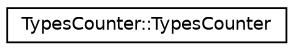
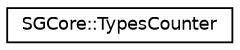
node "TypesCounter::TypesCounter": label "TypesCounter::TypesCounter" -> "SGCore::TypesCounter"
